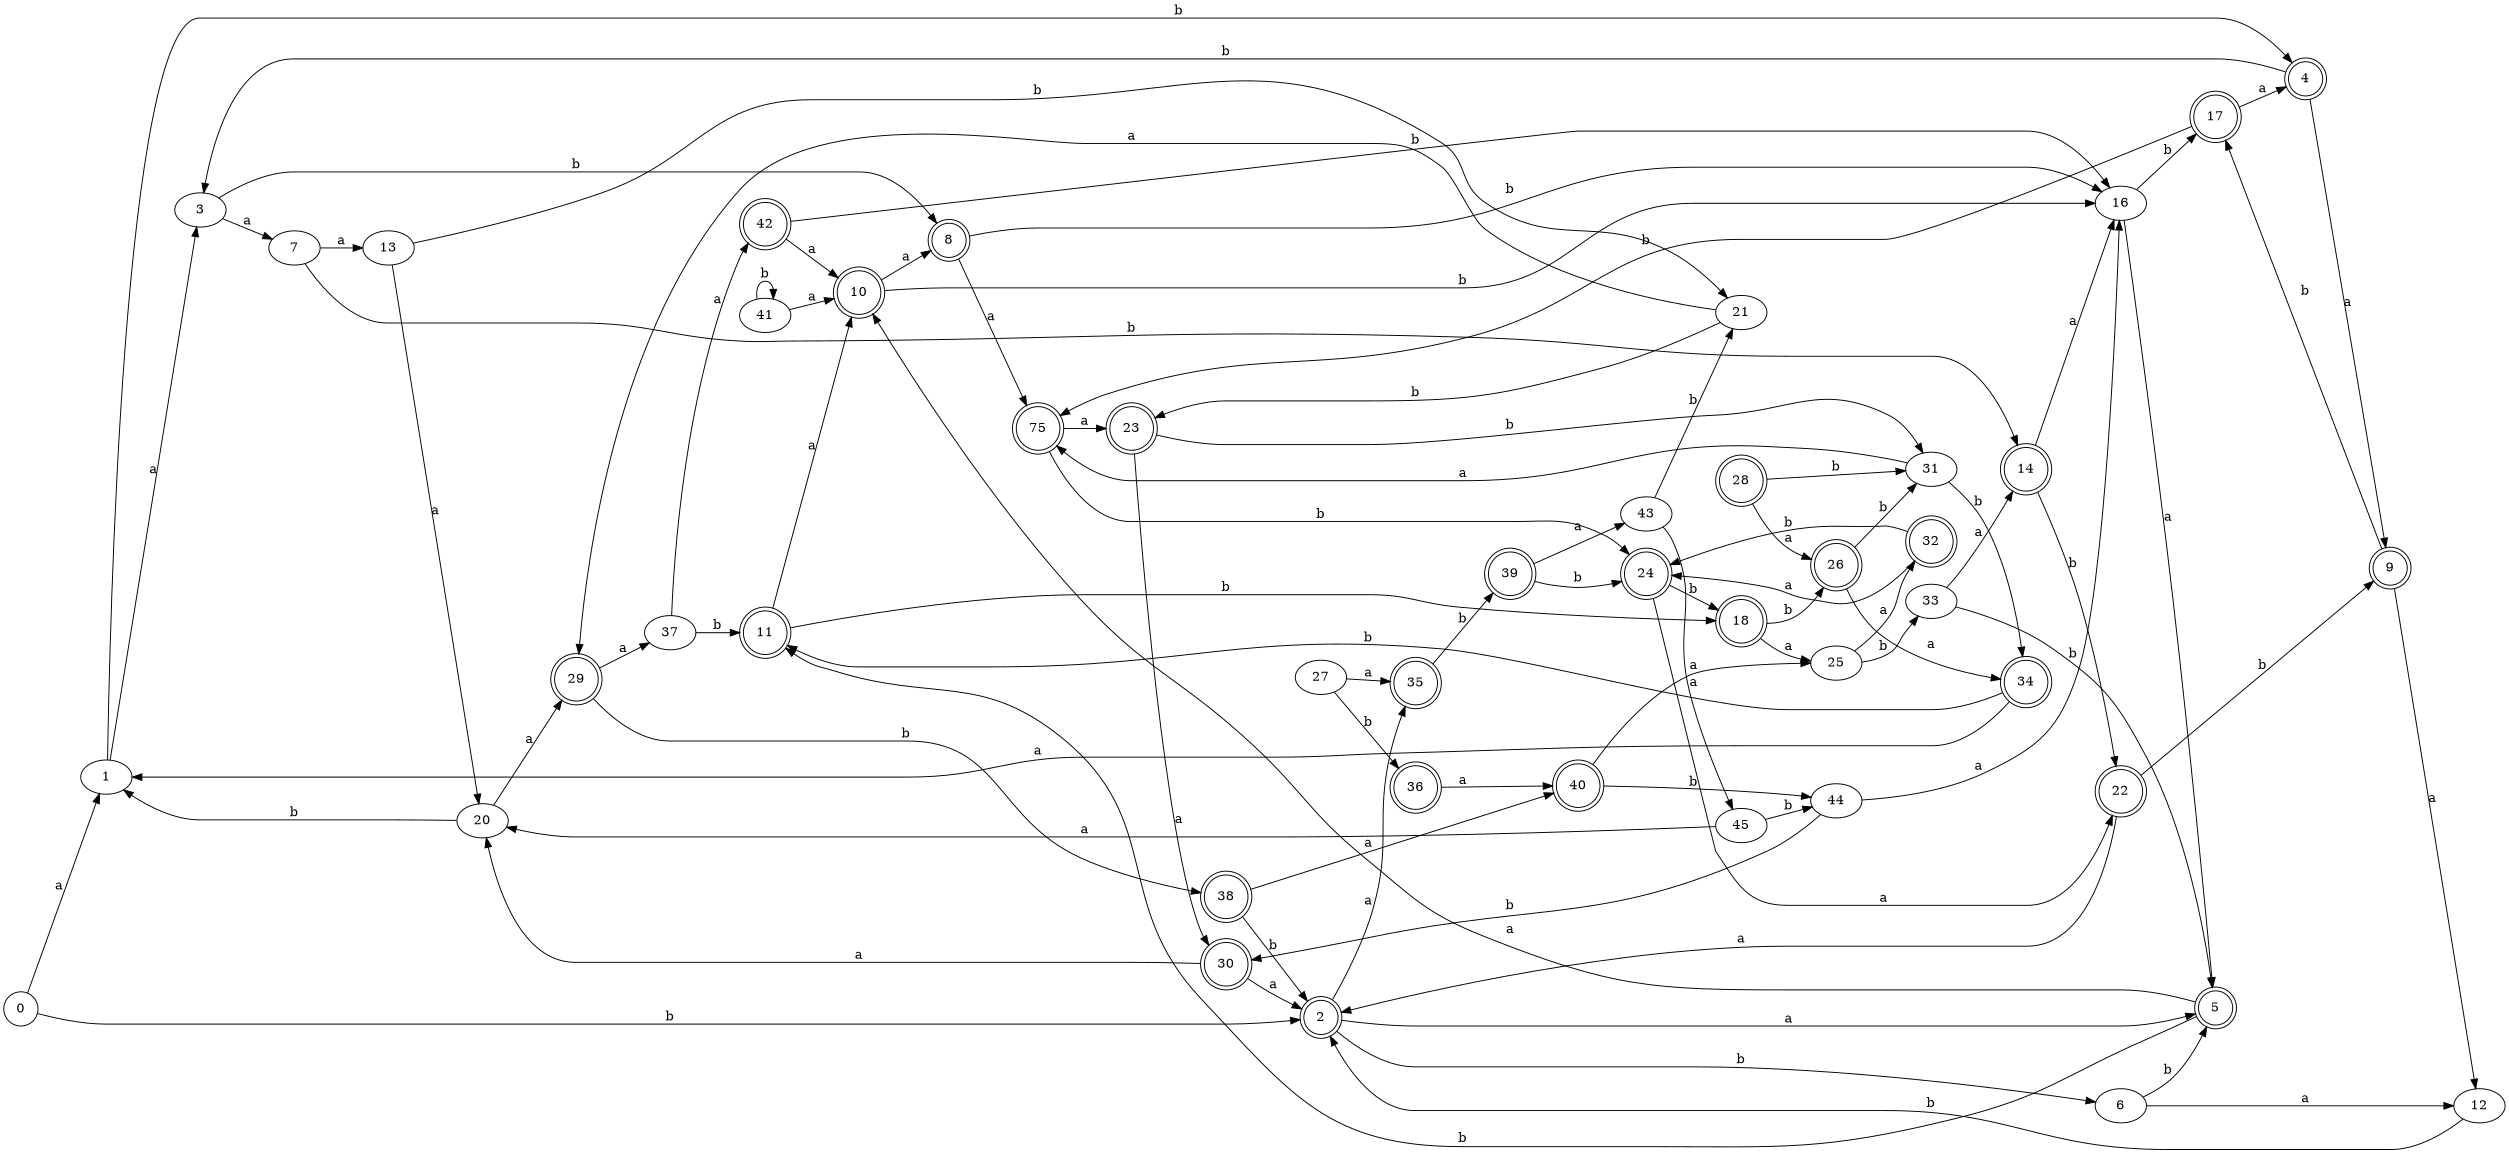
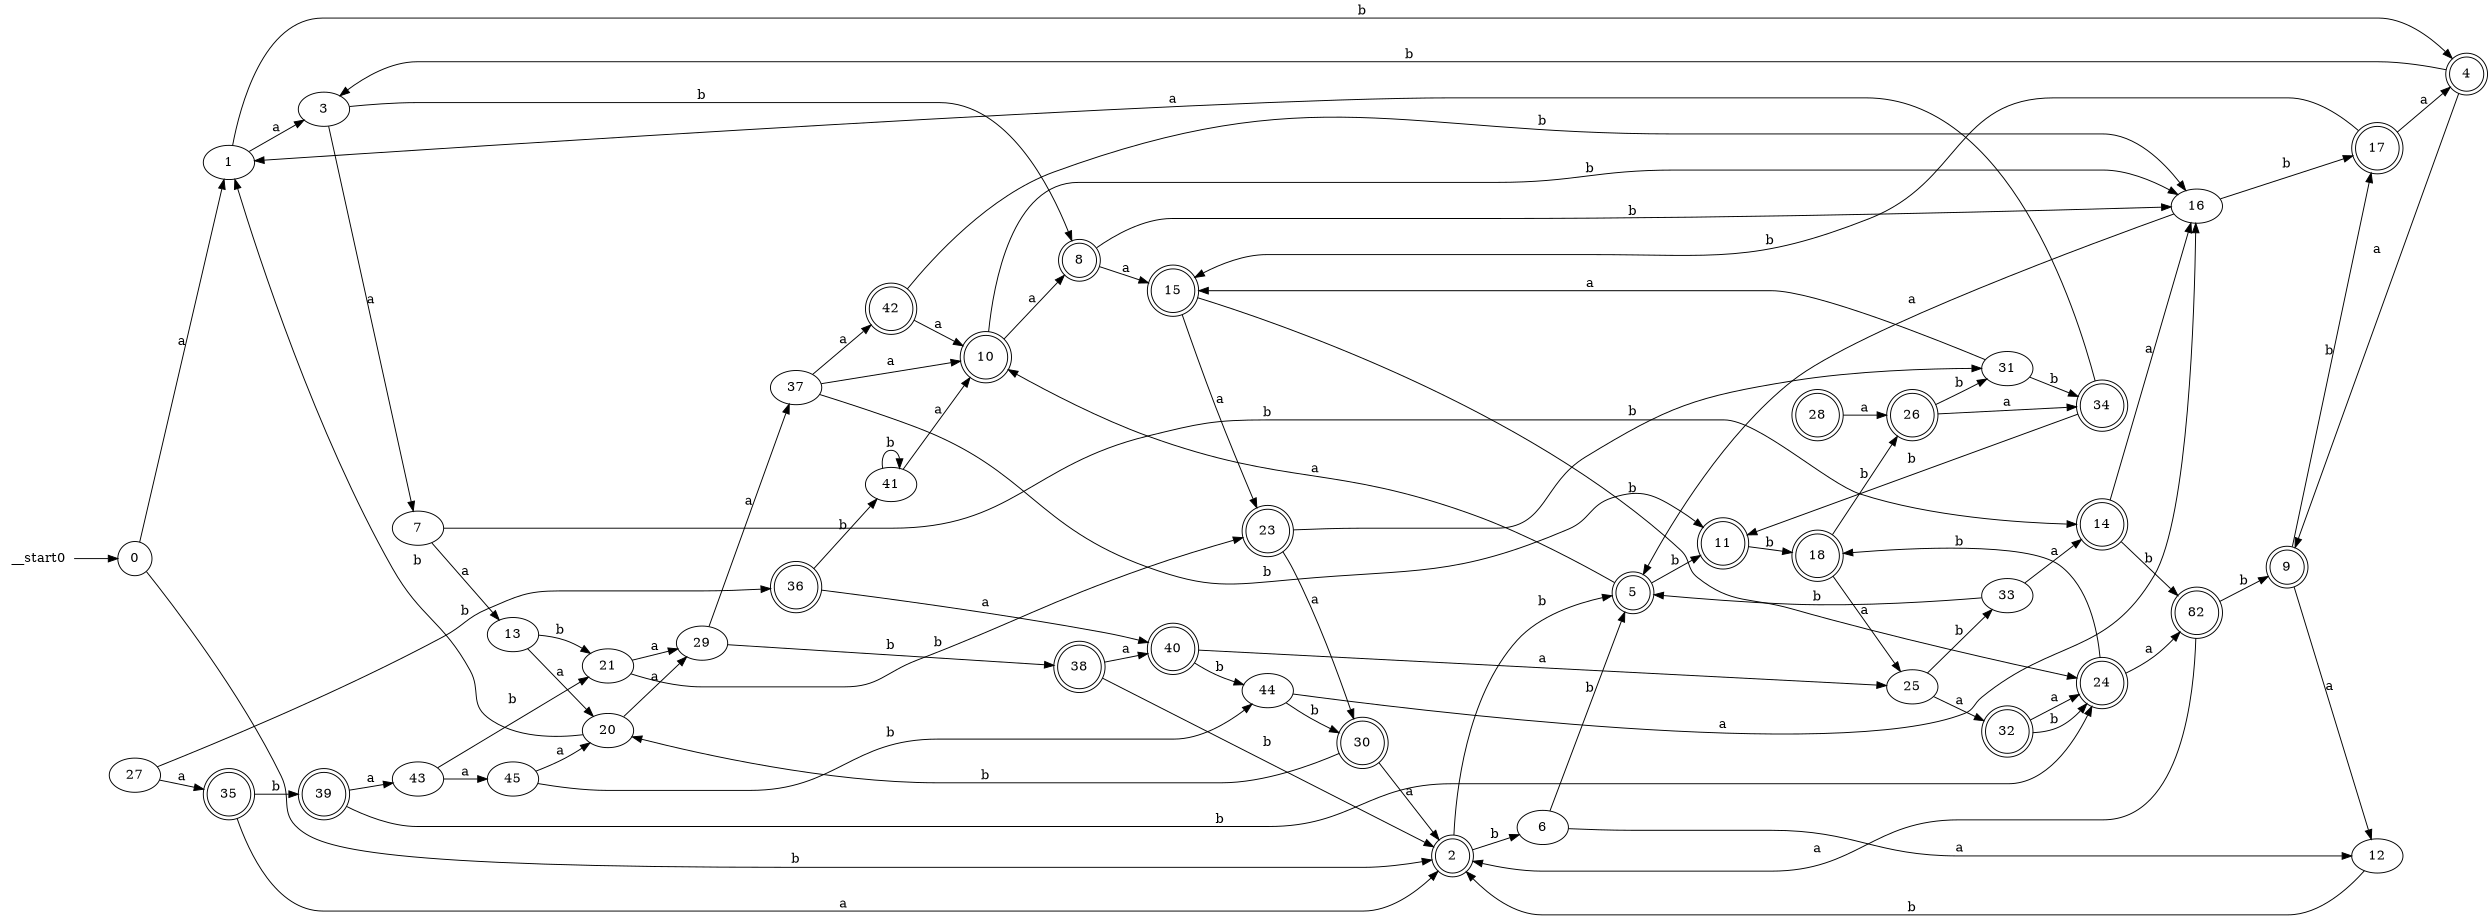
node "75": label "75" -> "15"
edge "11" -> "10": now "37" -> "10"
edge "28" -> "31": removed, label "b"
edge "36" -> "41": added, label "b"
node "__start0": added
node "29": shape doublecircle -> ellipse
node "22": label "22" -> "82"
edge "2" -> "35": reversed
edge "30" -> "20": label "a" -> "b"
edge "2" -> "5": label "a" -> "b"
